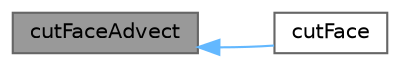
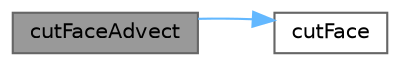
edge "cutFace" -> "cutFaceAdvect": reversed
